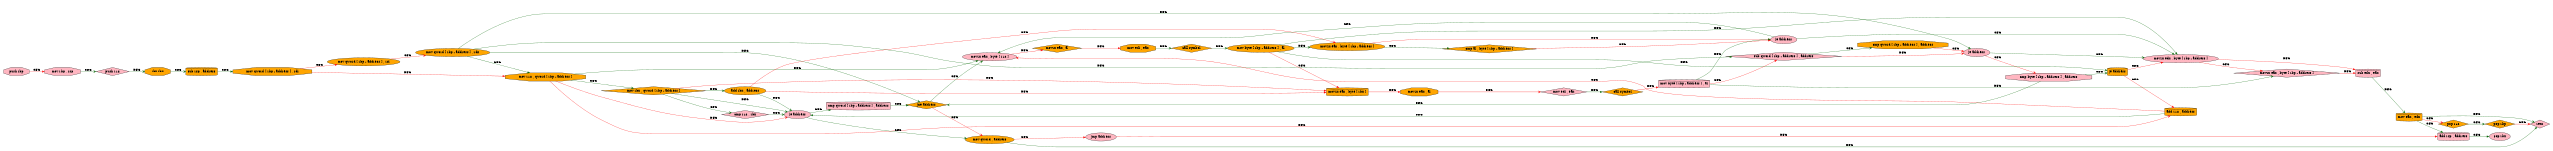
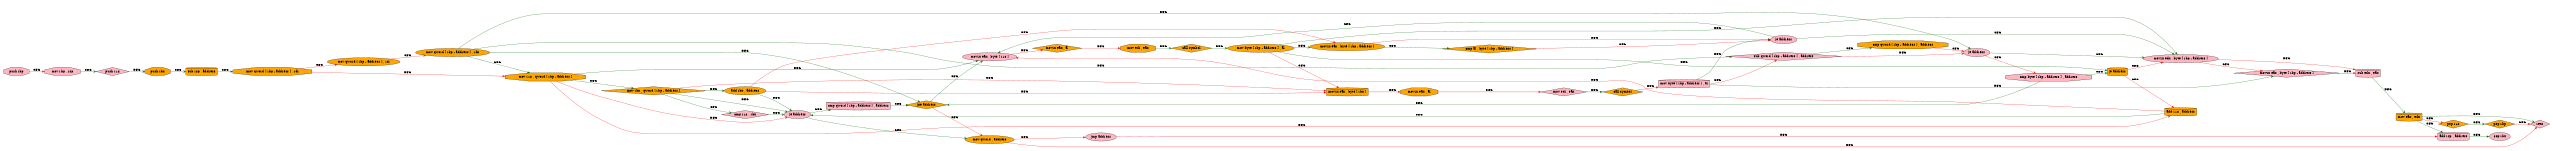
node "rbx rbx": label "rbx rbx" -> "push rbx"
edge "add r12 , address" -> "movzx eax , byte [ r12 ]": label "CFG" -> "DFG"
edge "mov qword , address" -> "retn": color darkgreen -> red
